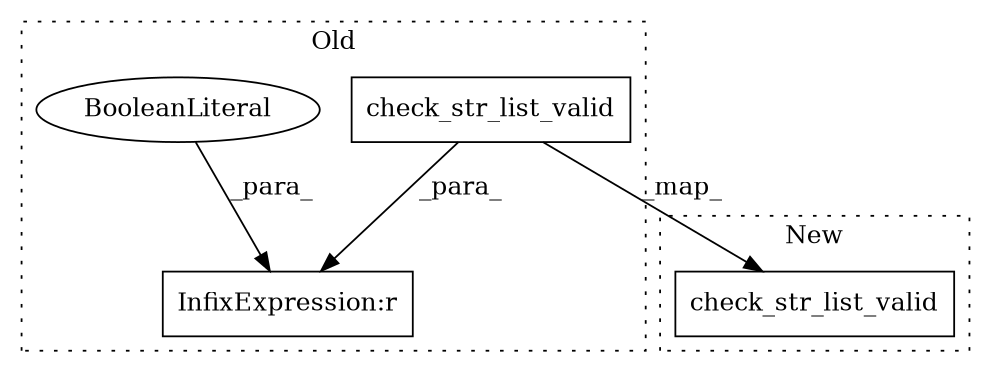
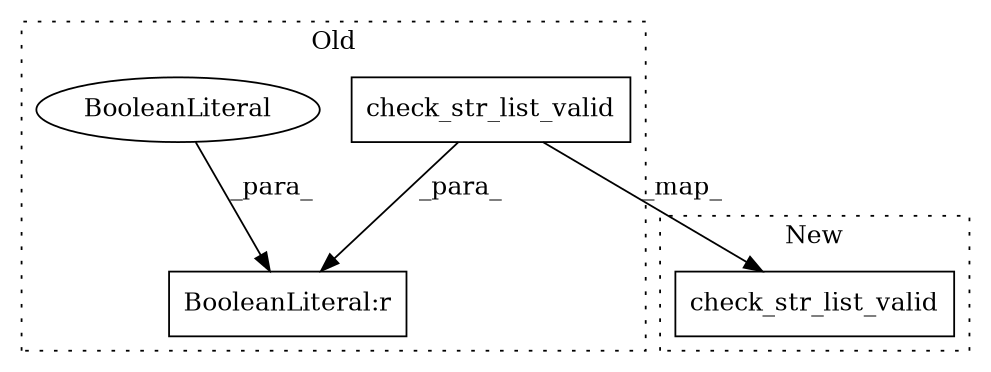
node "InfixExpression:r": label "InfixExpression:r" -> "BooleanLiteral:r"
